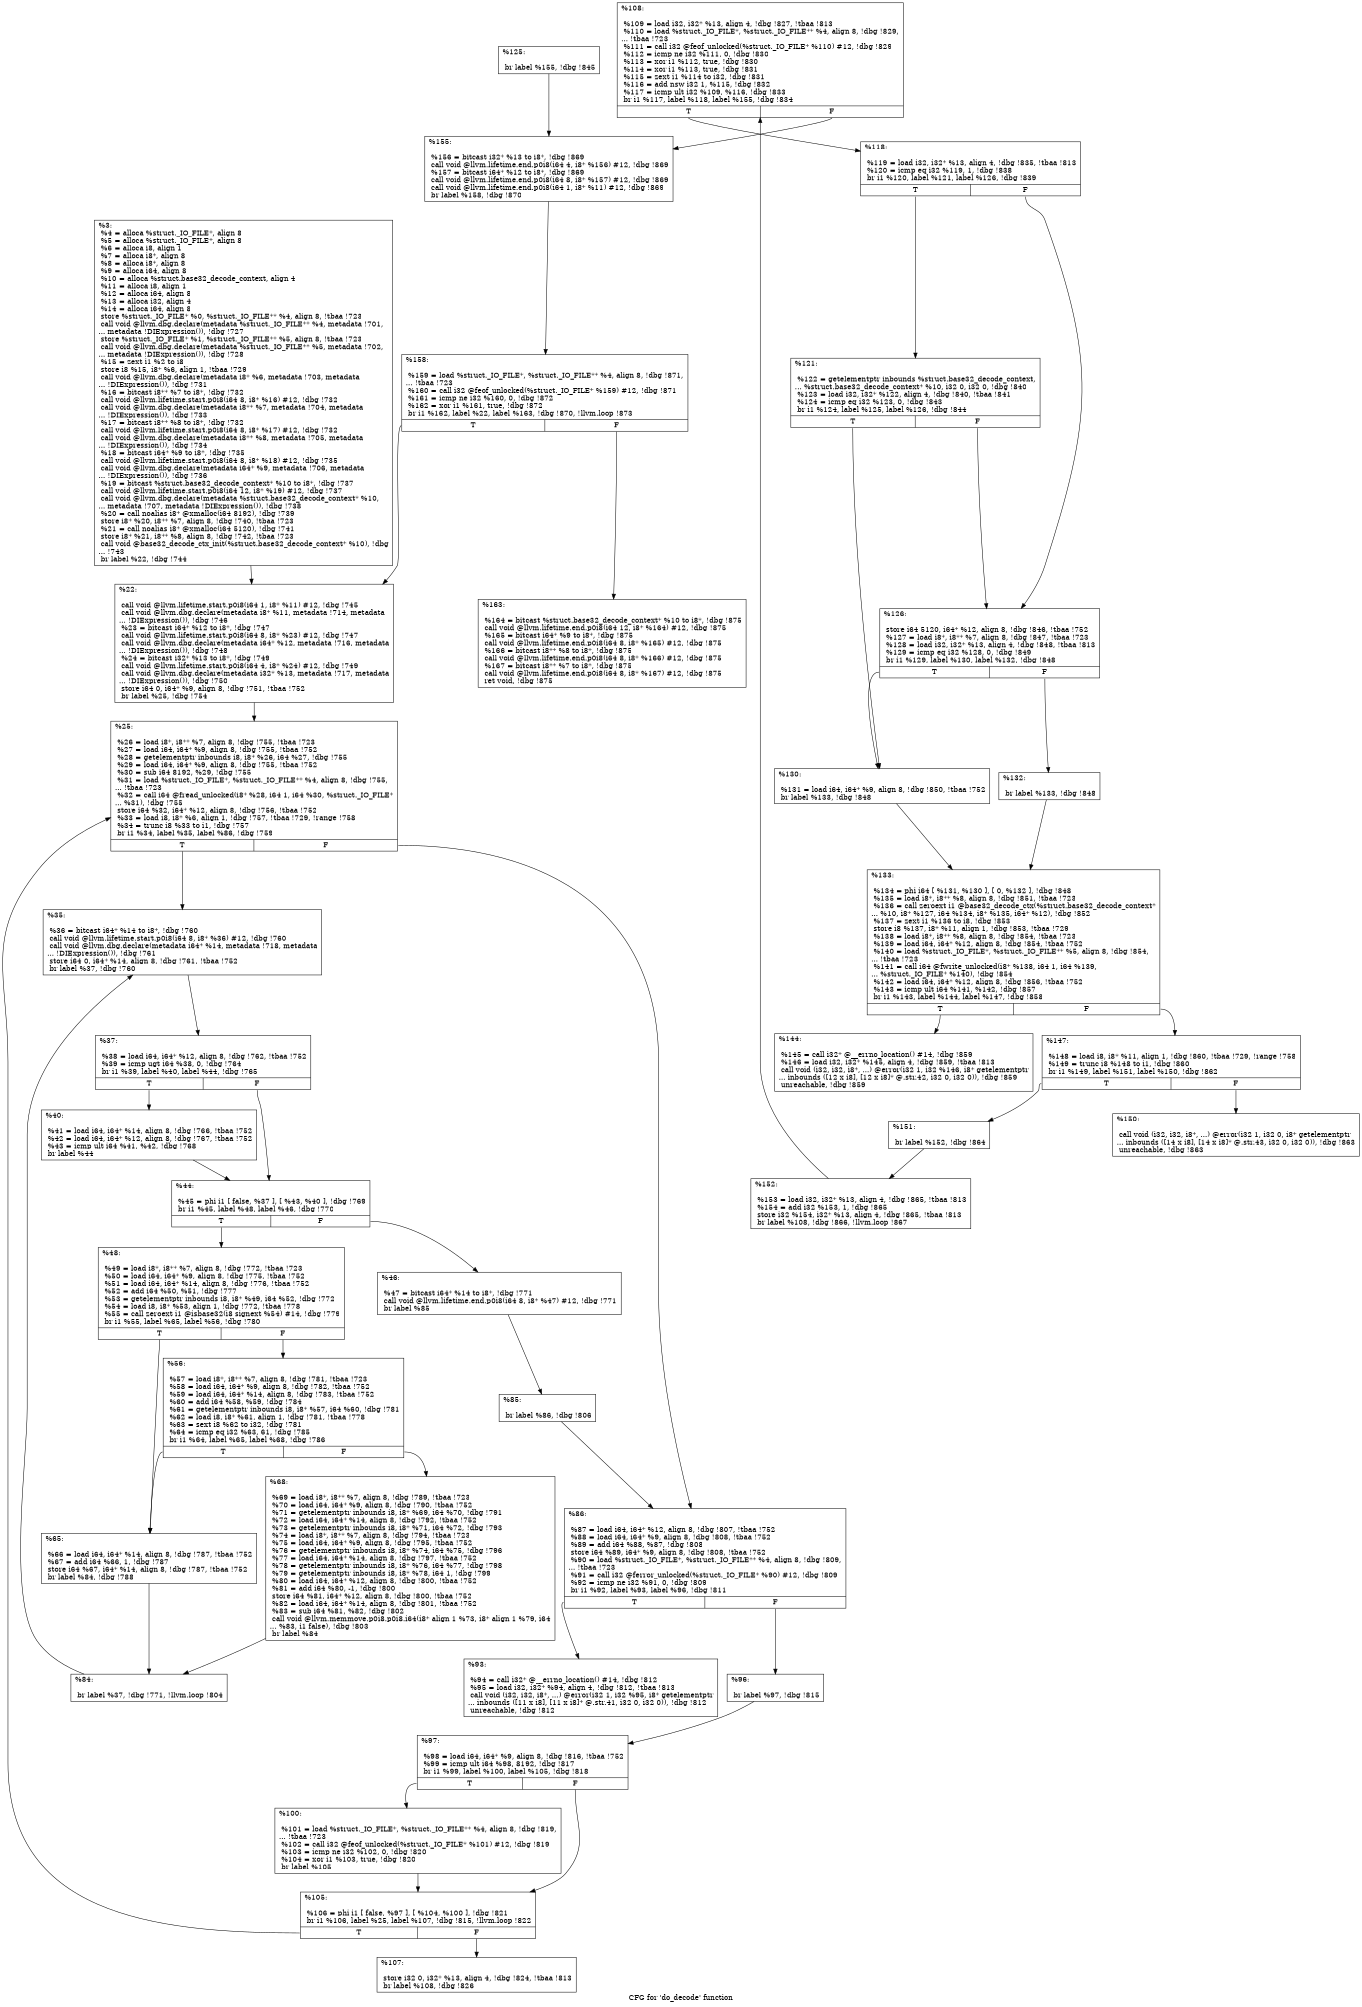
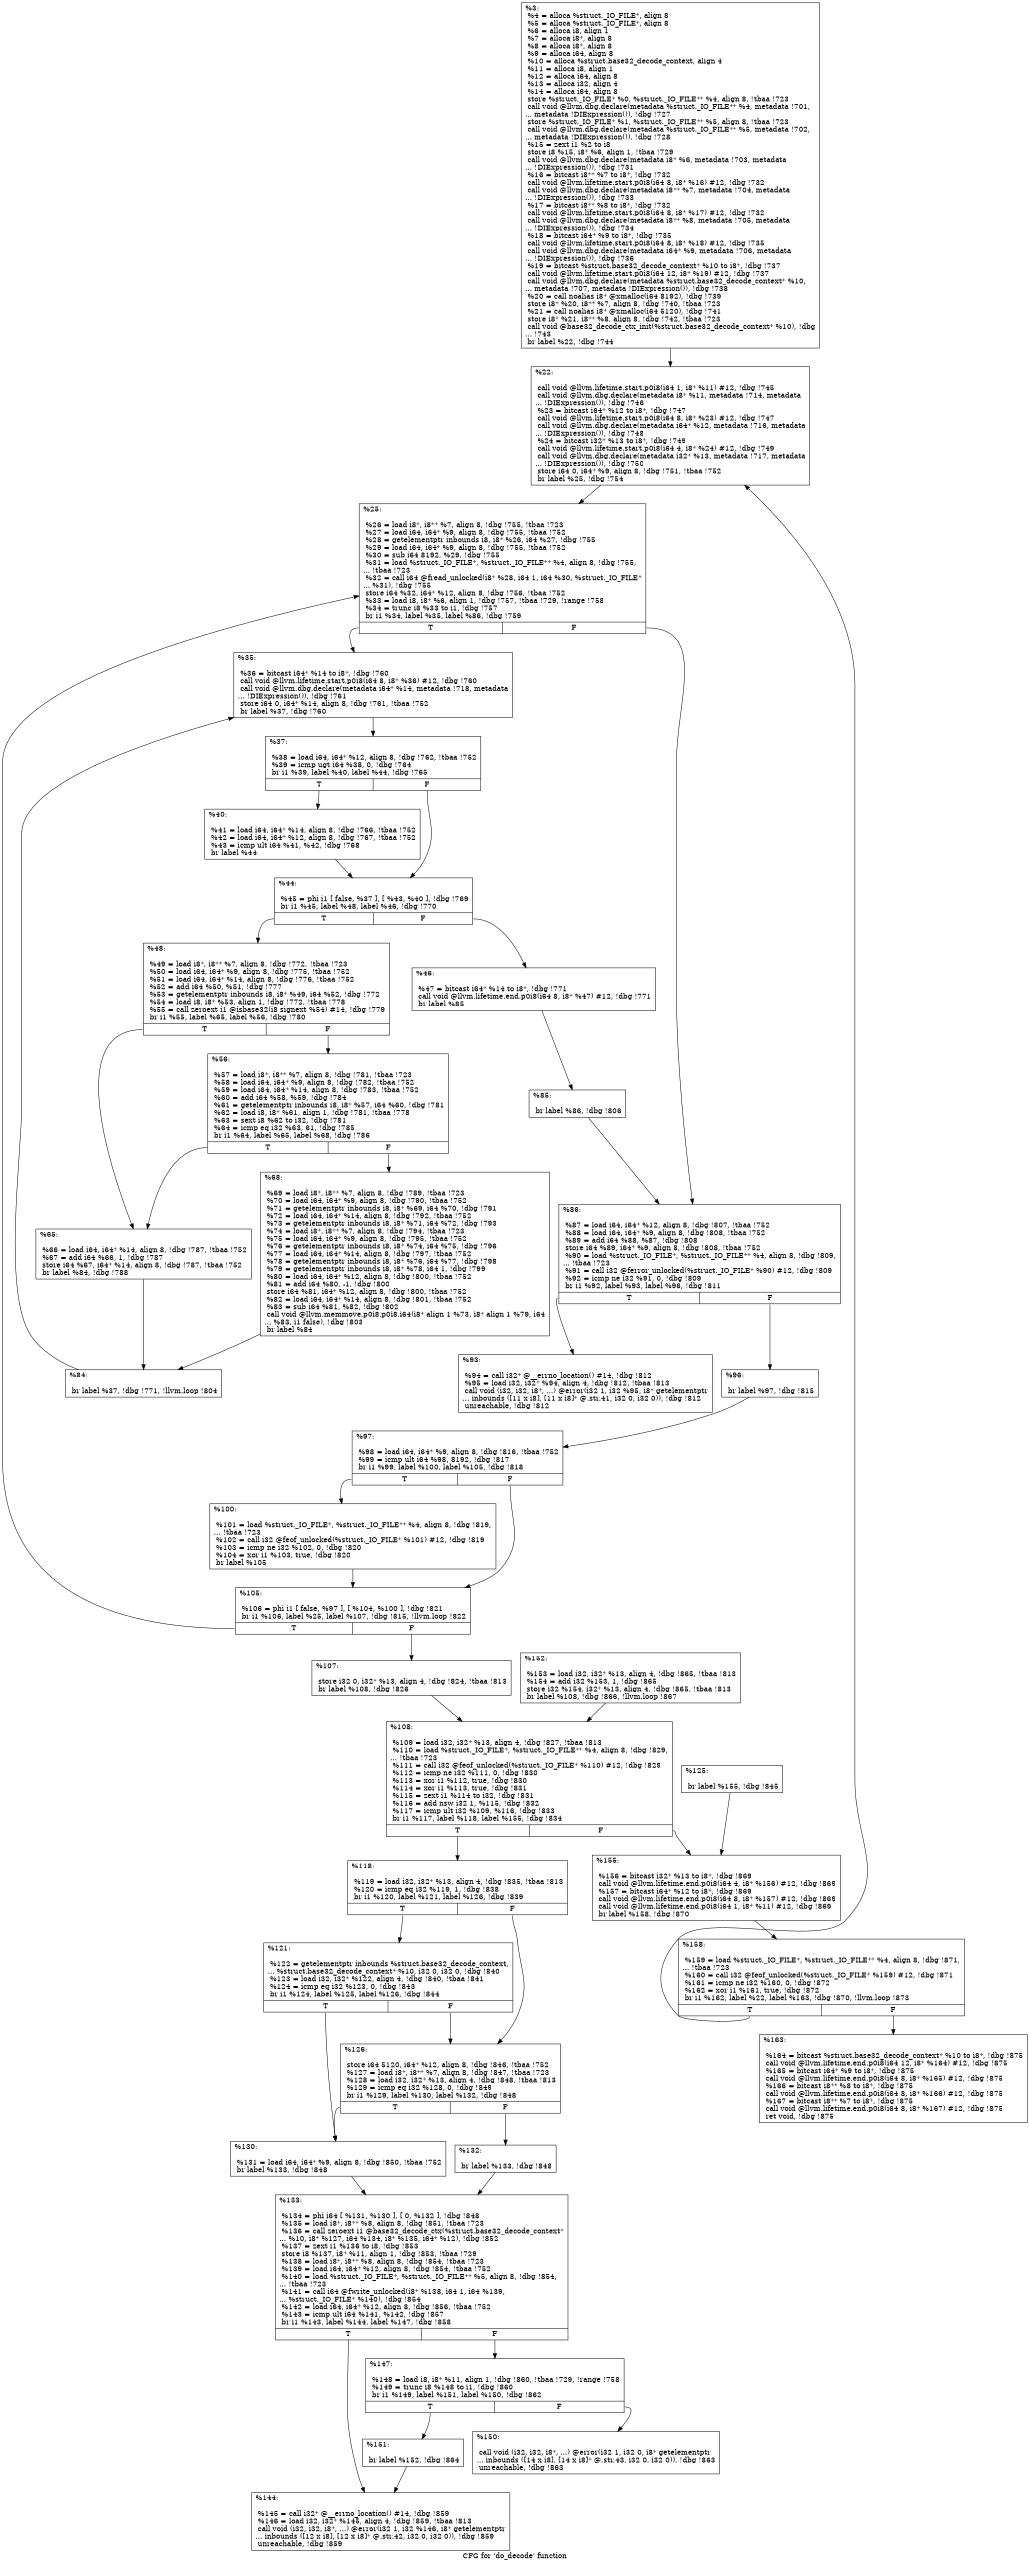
edge "%151:" -> "%152:": now "%151:" -> "%144:"
edge "%107:" -> "%108:": added
